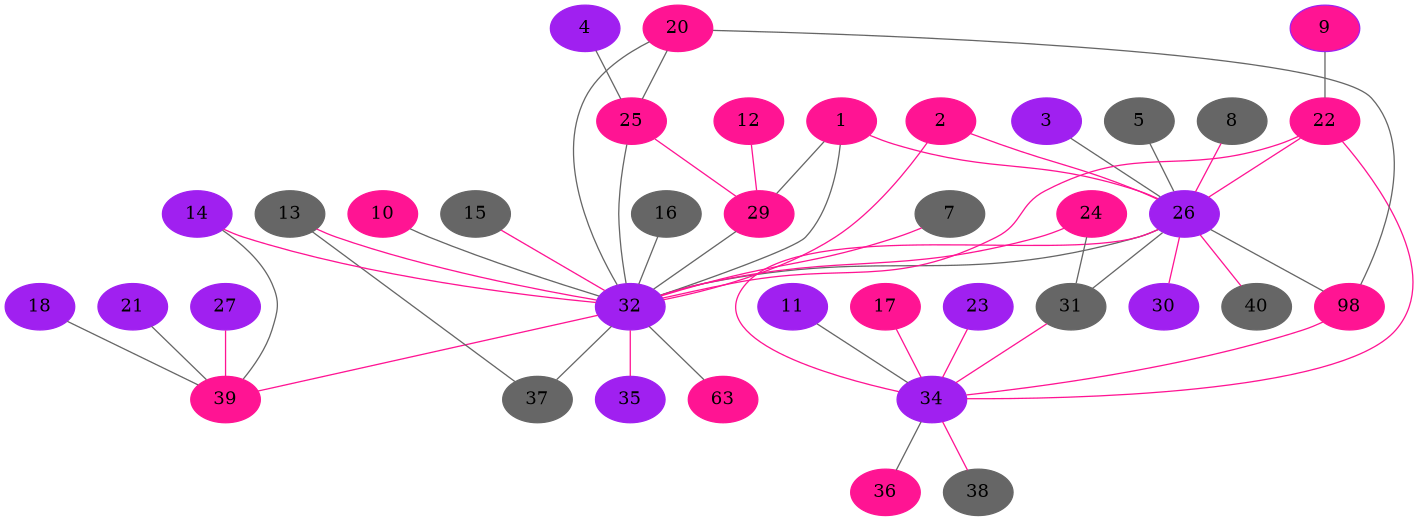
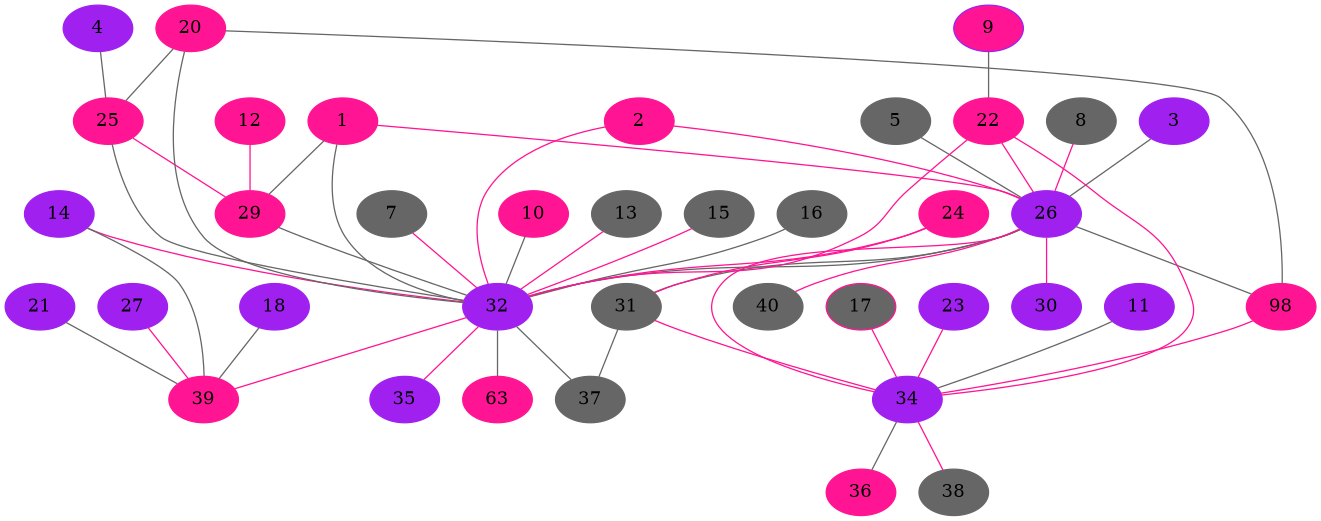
edge "24" -- "31": color gray40 -> deeppink
edge "13" -- "37": now "31" -- "37"
node "17": fillcolor deeppink -> gray40
